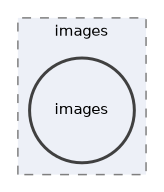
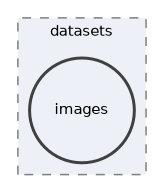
cluster "images": label "images" -> "datasets"
